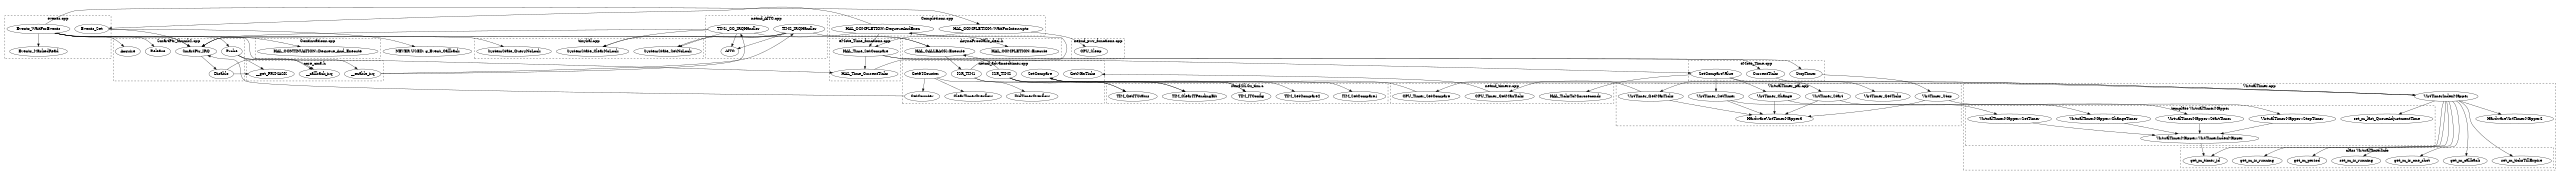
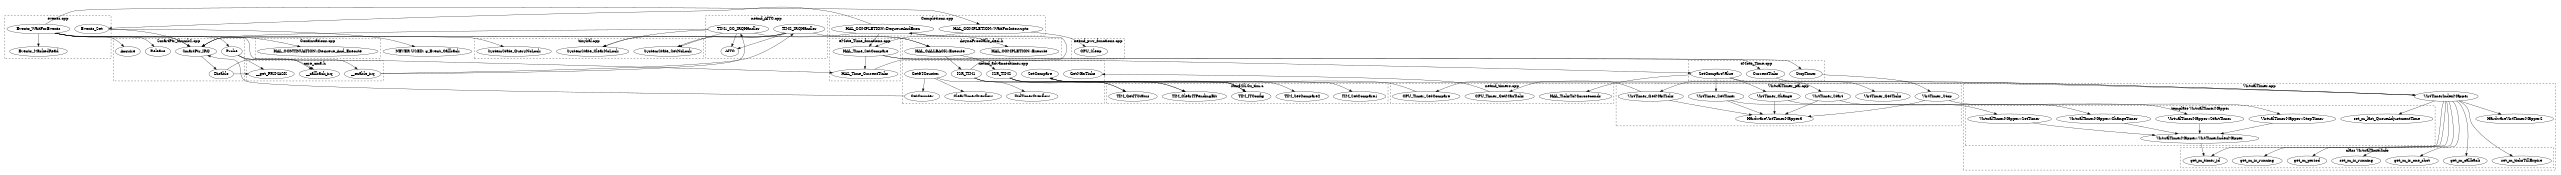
edge "ISR_TIM2" -> "HAL_CALLBACK::Execute": reversed
edge "ISR_TIM1" -> "TIM_ITConfig": added
